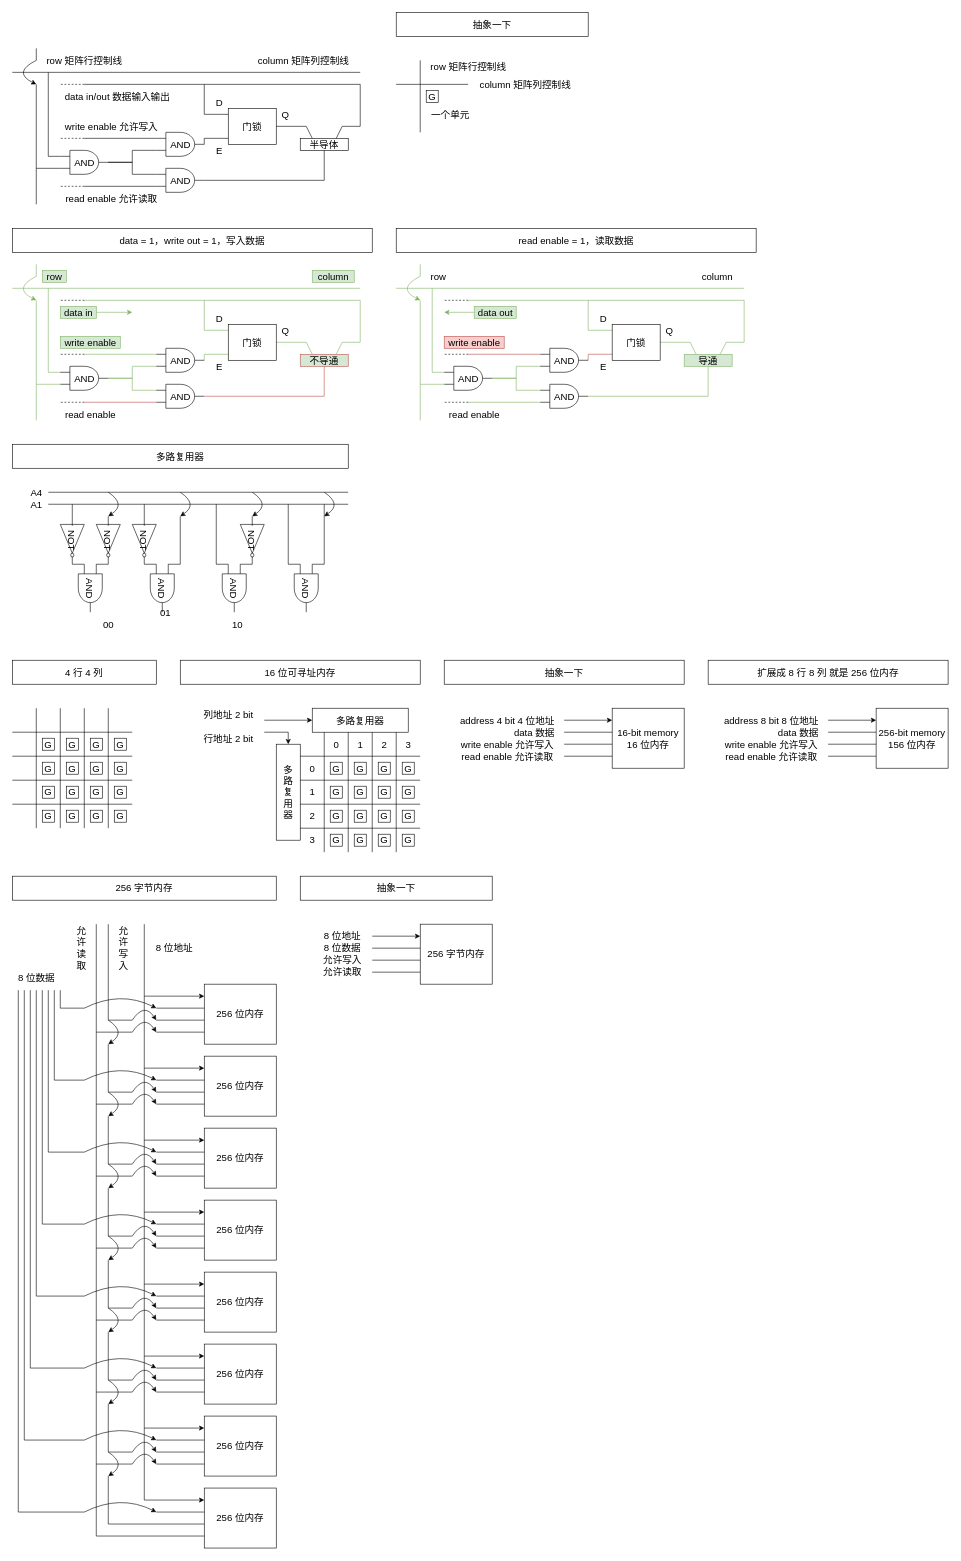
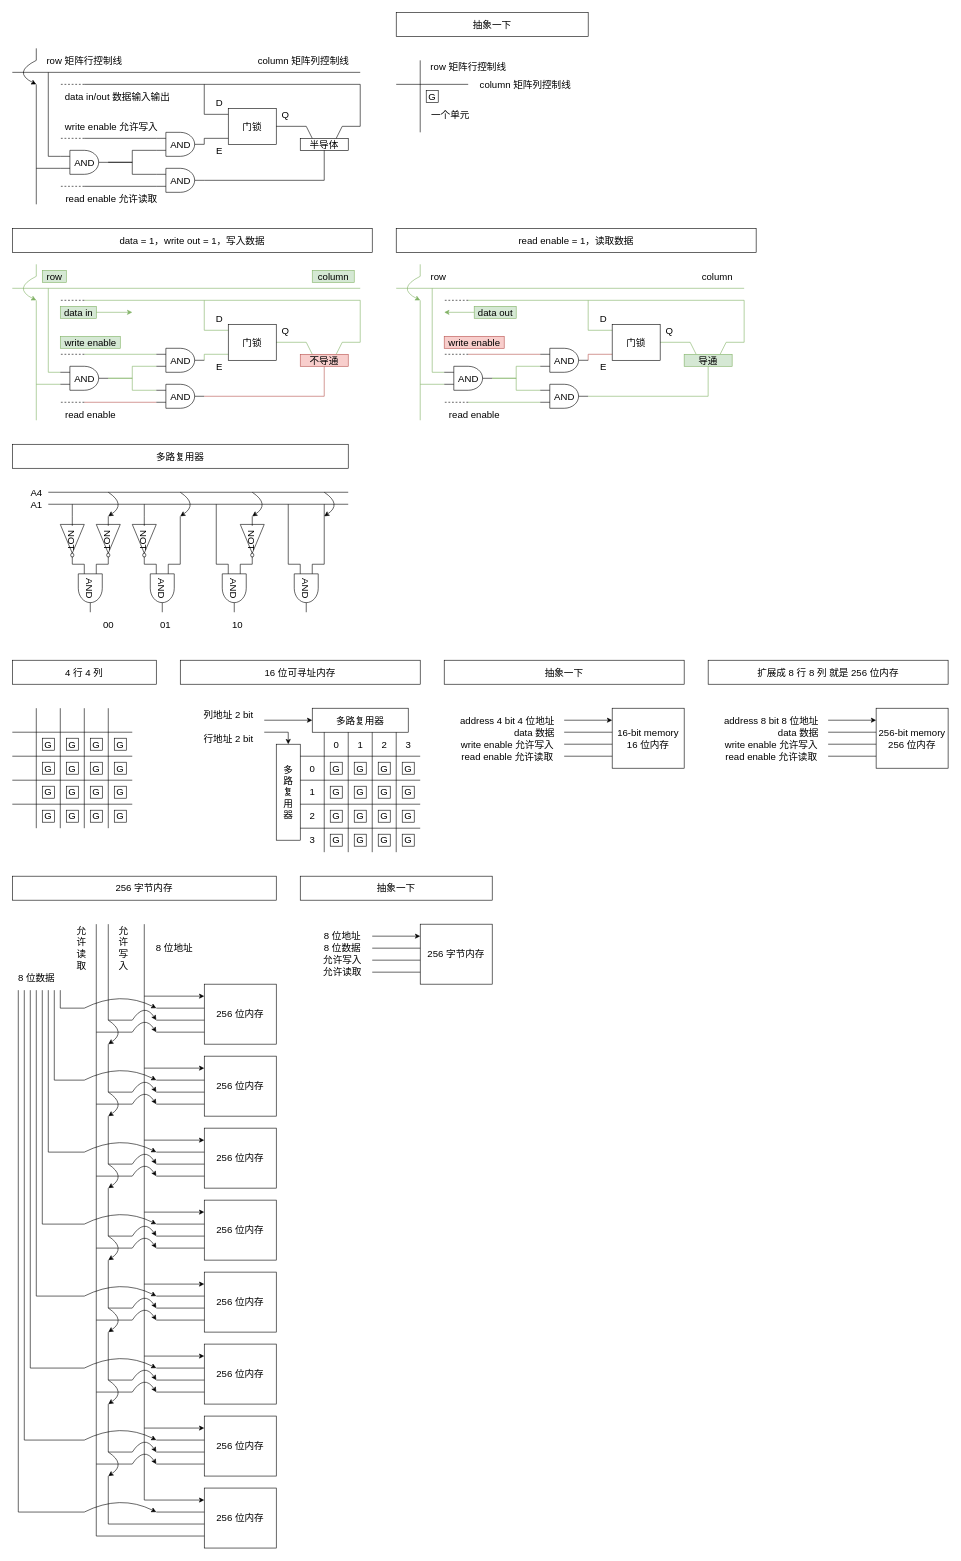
node "不导通": fillcolor #d5e8d4 -> #f8cecc
node "01": moved (165, 612) -> (165, 624)
node "256-bit memory156 位内存": label "256-bit memory156 位内存" -> "256-bit memory256 位内存"
